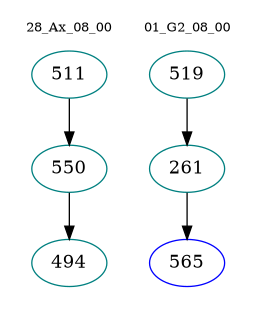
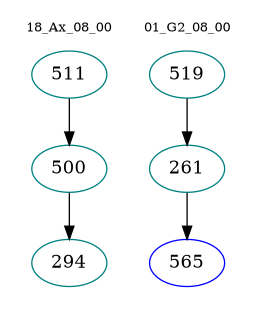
cluster "28_Ax_08_00": label "28_Ax_08_00" -> "18_Ax_08_00"
node "550": label "550" -> "500"
node "494": label "494" -> "294"
